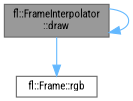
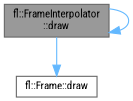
node "fl::Frame::rgb": label "fl::Frame::rgb" -> "fl::Frame::draw"
